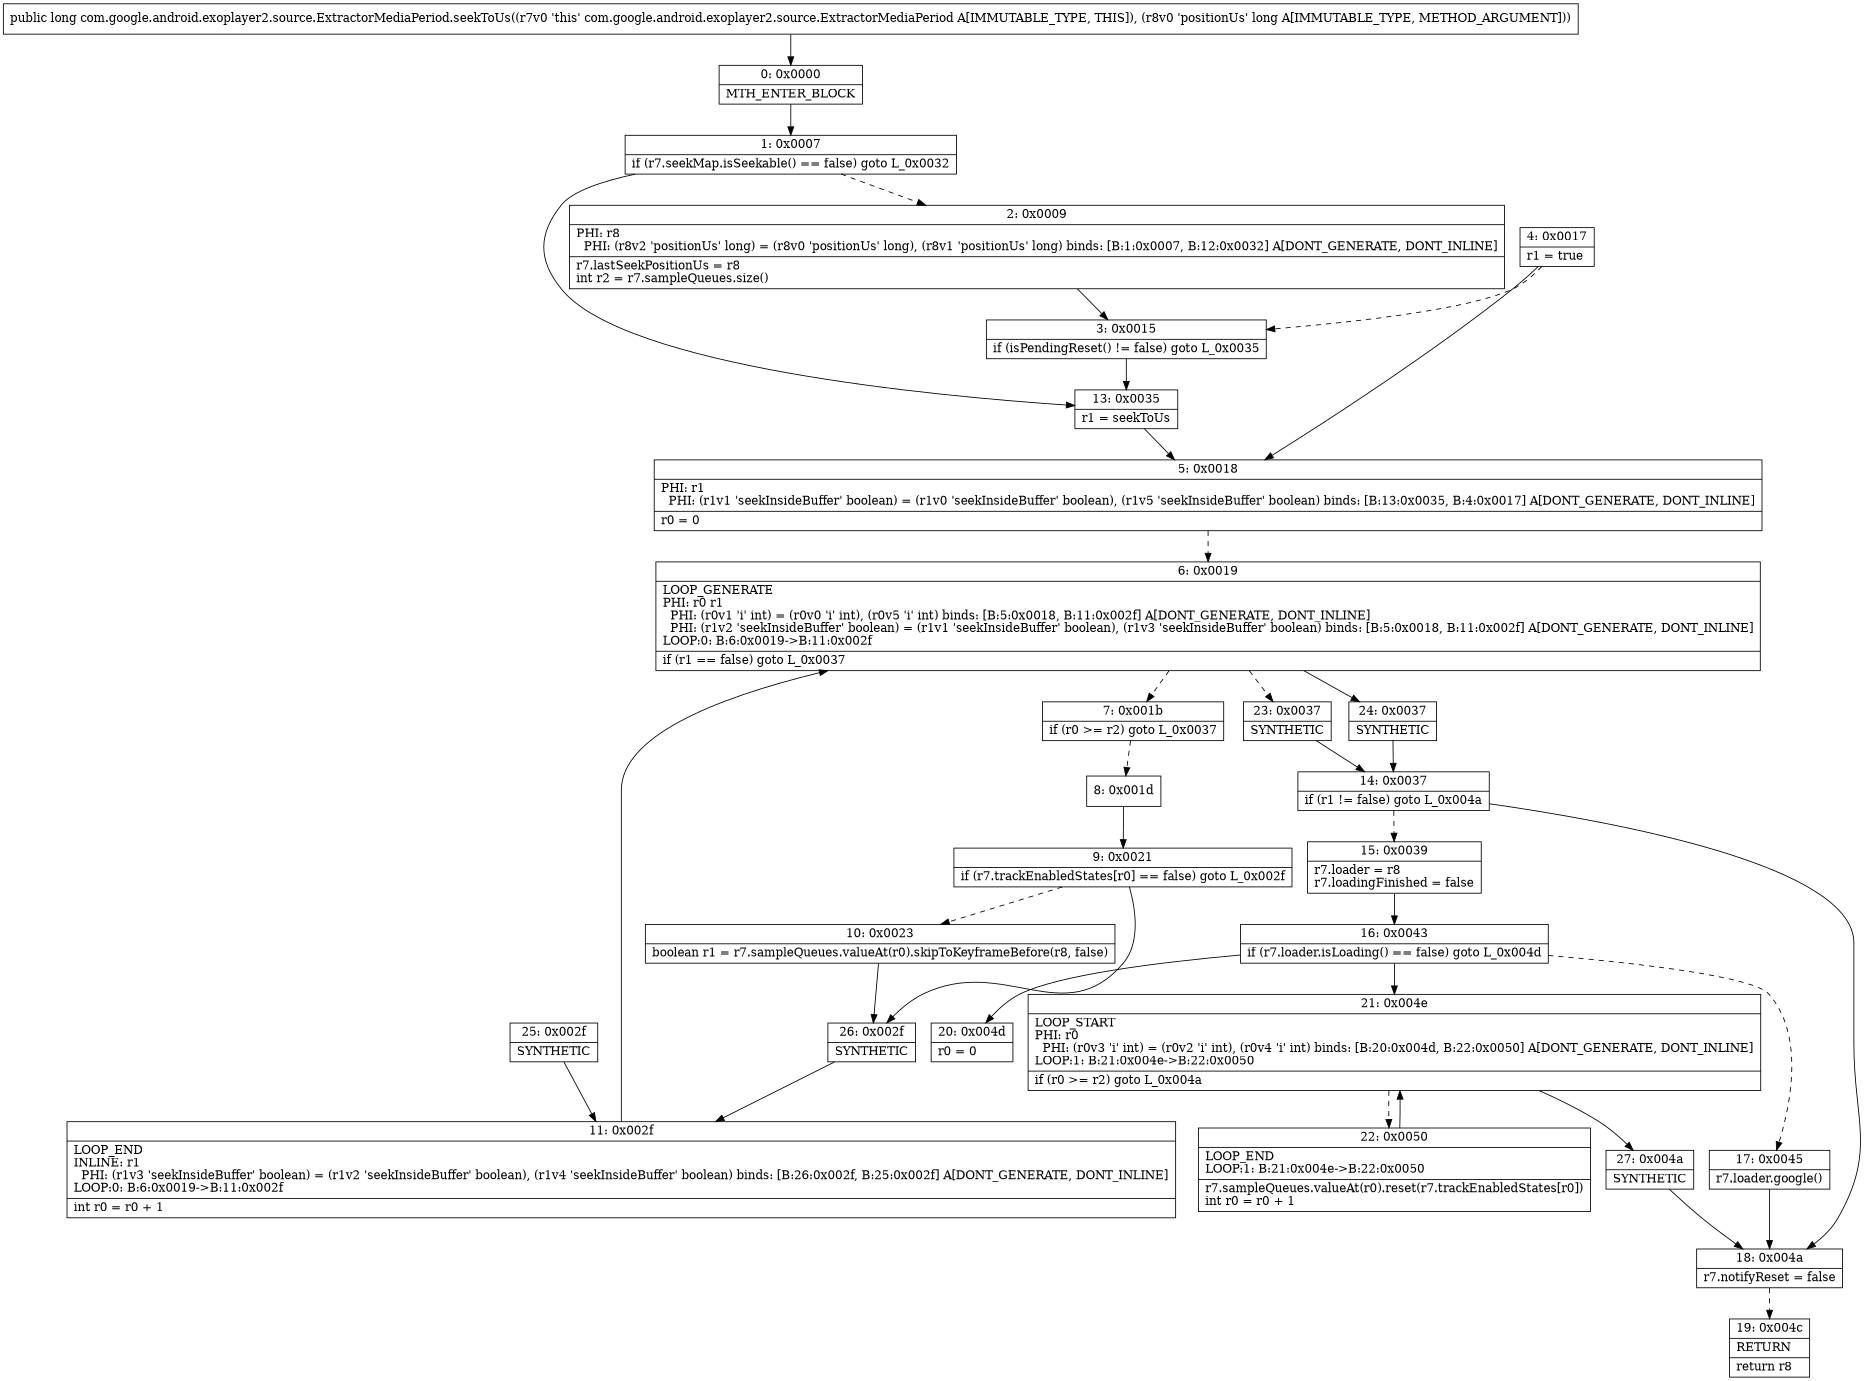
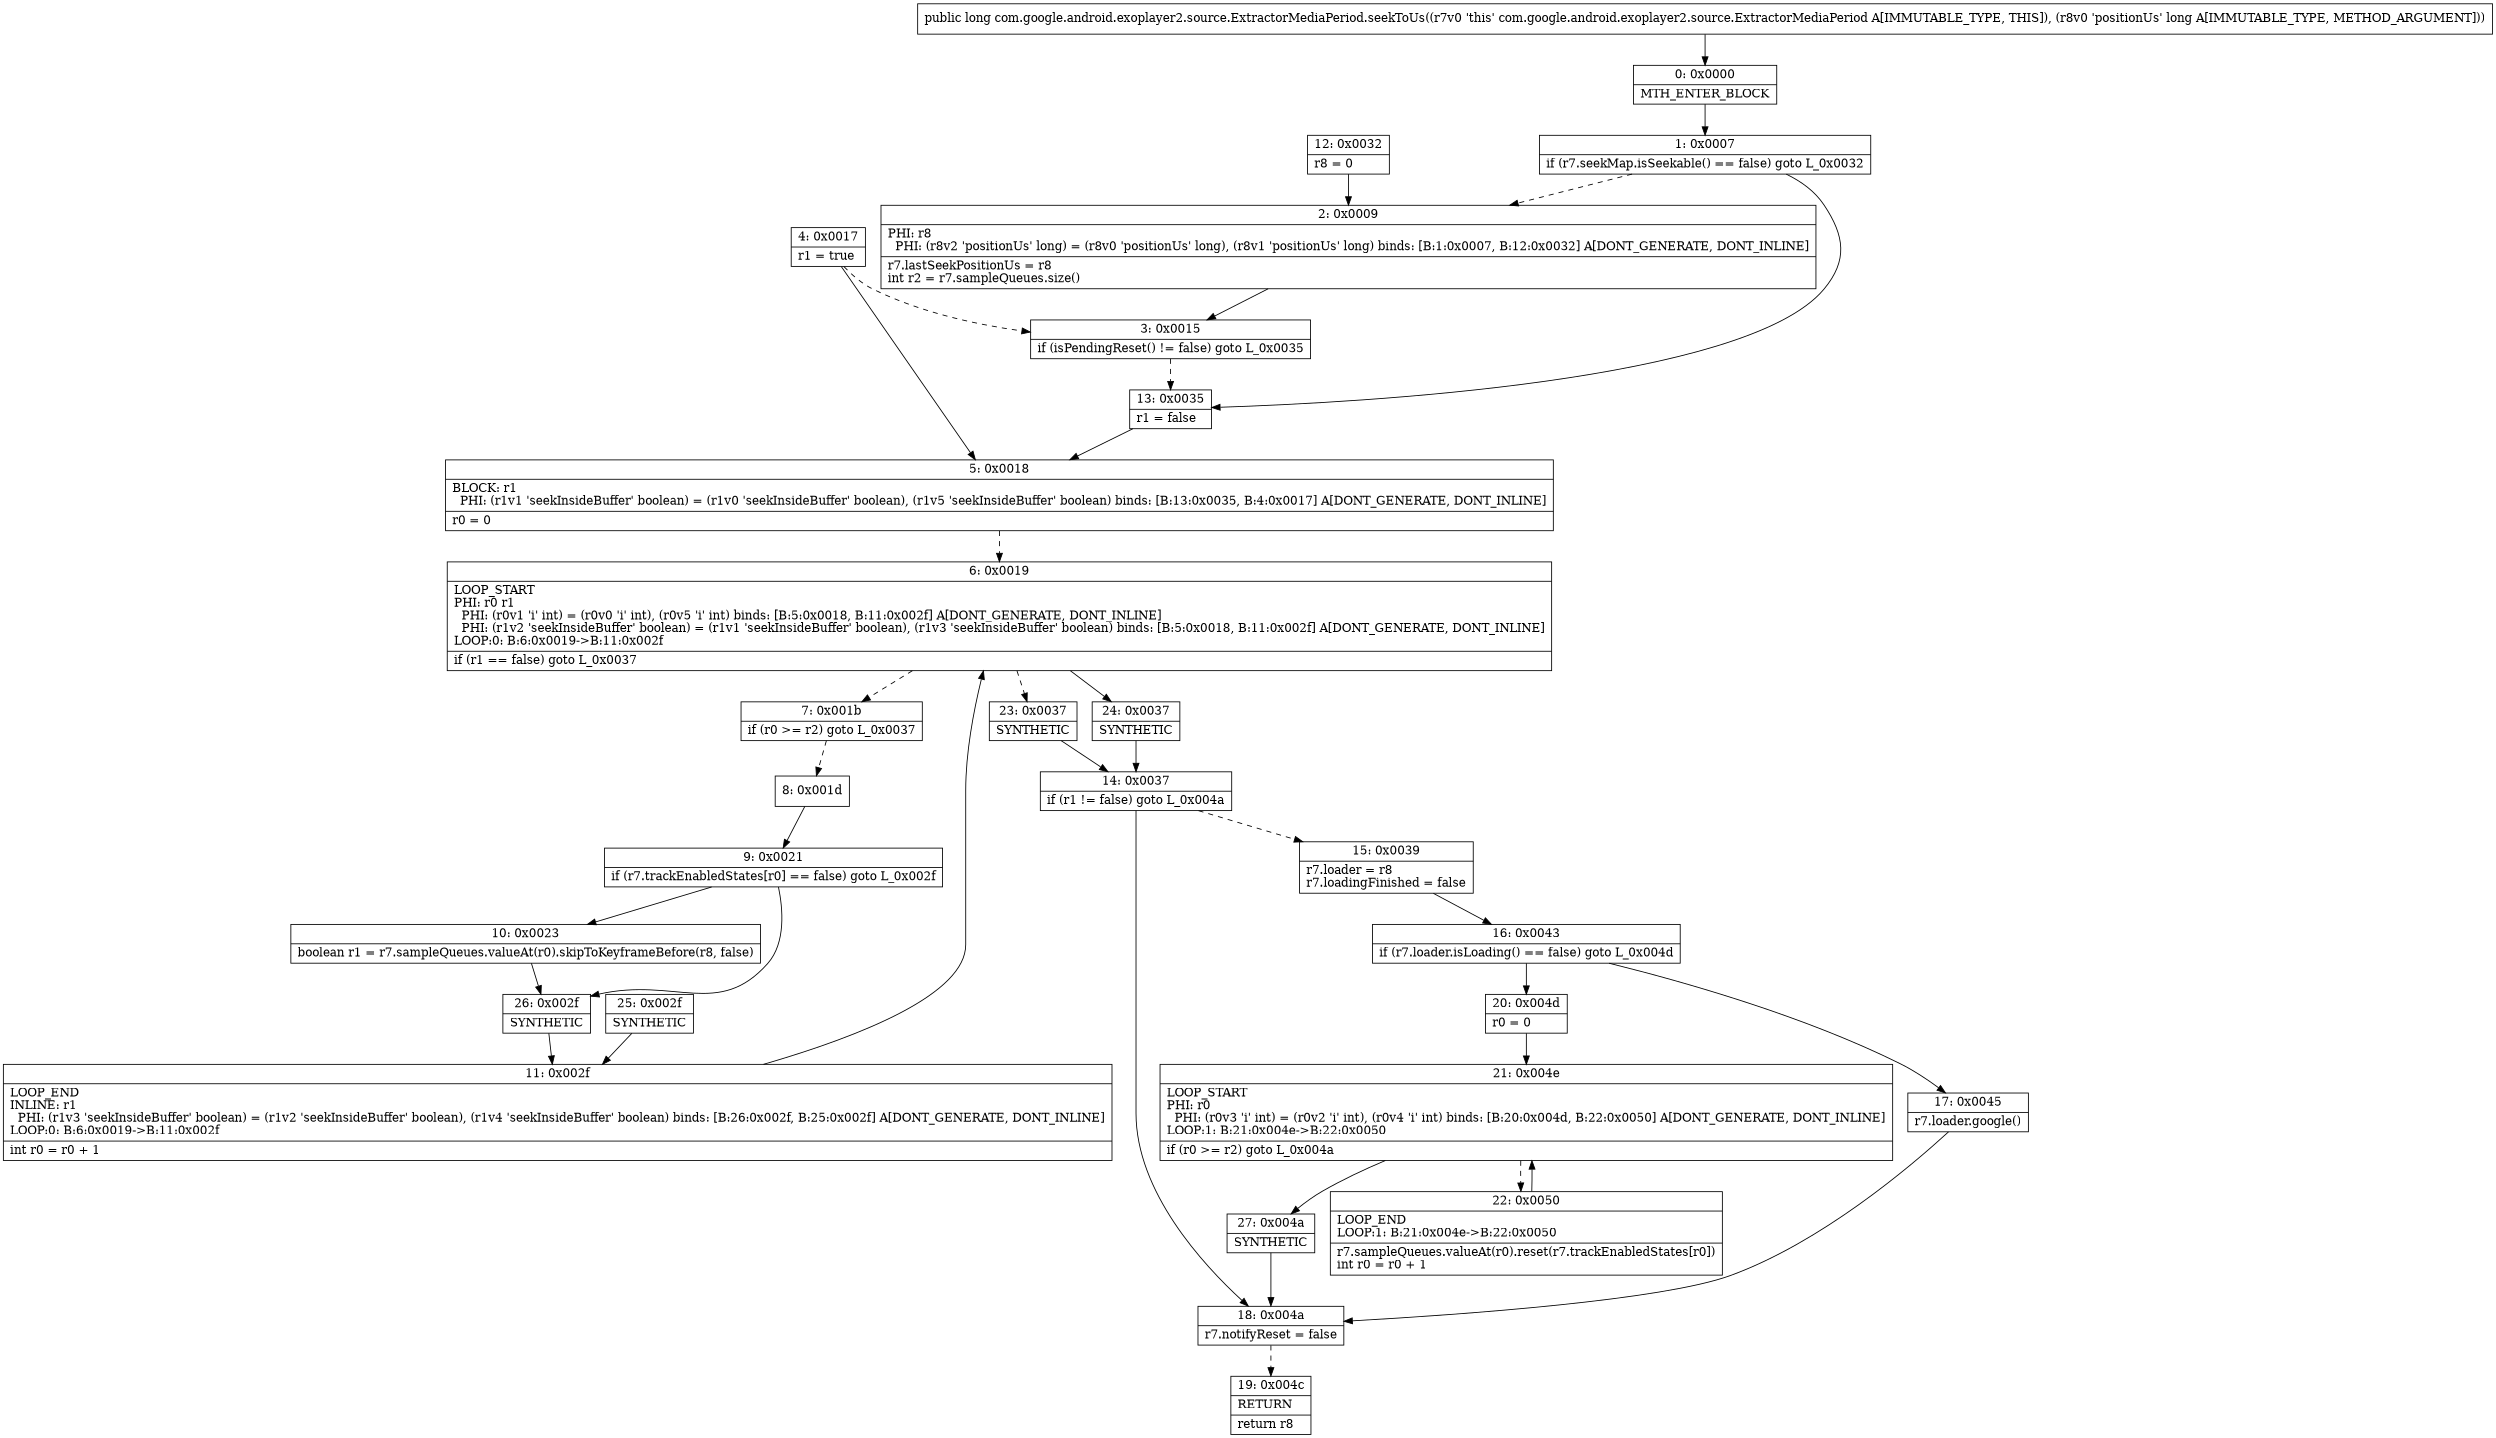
node "12: 0x0032": added
edge "3: 0x0015" -> "13: 0x0035": style solid -> dashed
node "13: 0x0035": text "r1 = seekToUs" -> "r1 = false"
node "5: 0x0018": text "PHI: r1" -> "BLOCK: r1"
node "6: 0x0019": text "LOOP_GENERATE" -> "LOOP_START"
edge "9: 0x0021" -> "10: 0x0023": style dashed -> solid
edge "16: 0x0043" -> "21: 0x004e": now "20: 0x004d" -> "21: 0x004e"
edge "16: 0x0043" -> "17: 0x0045": style dashed -> solid
